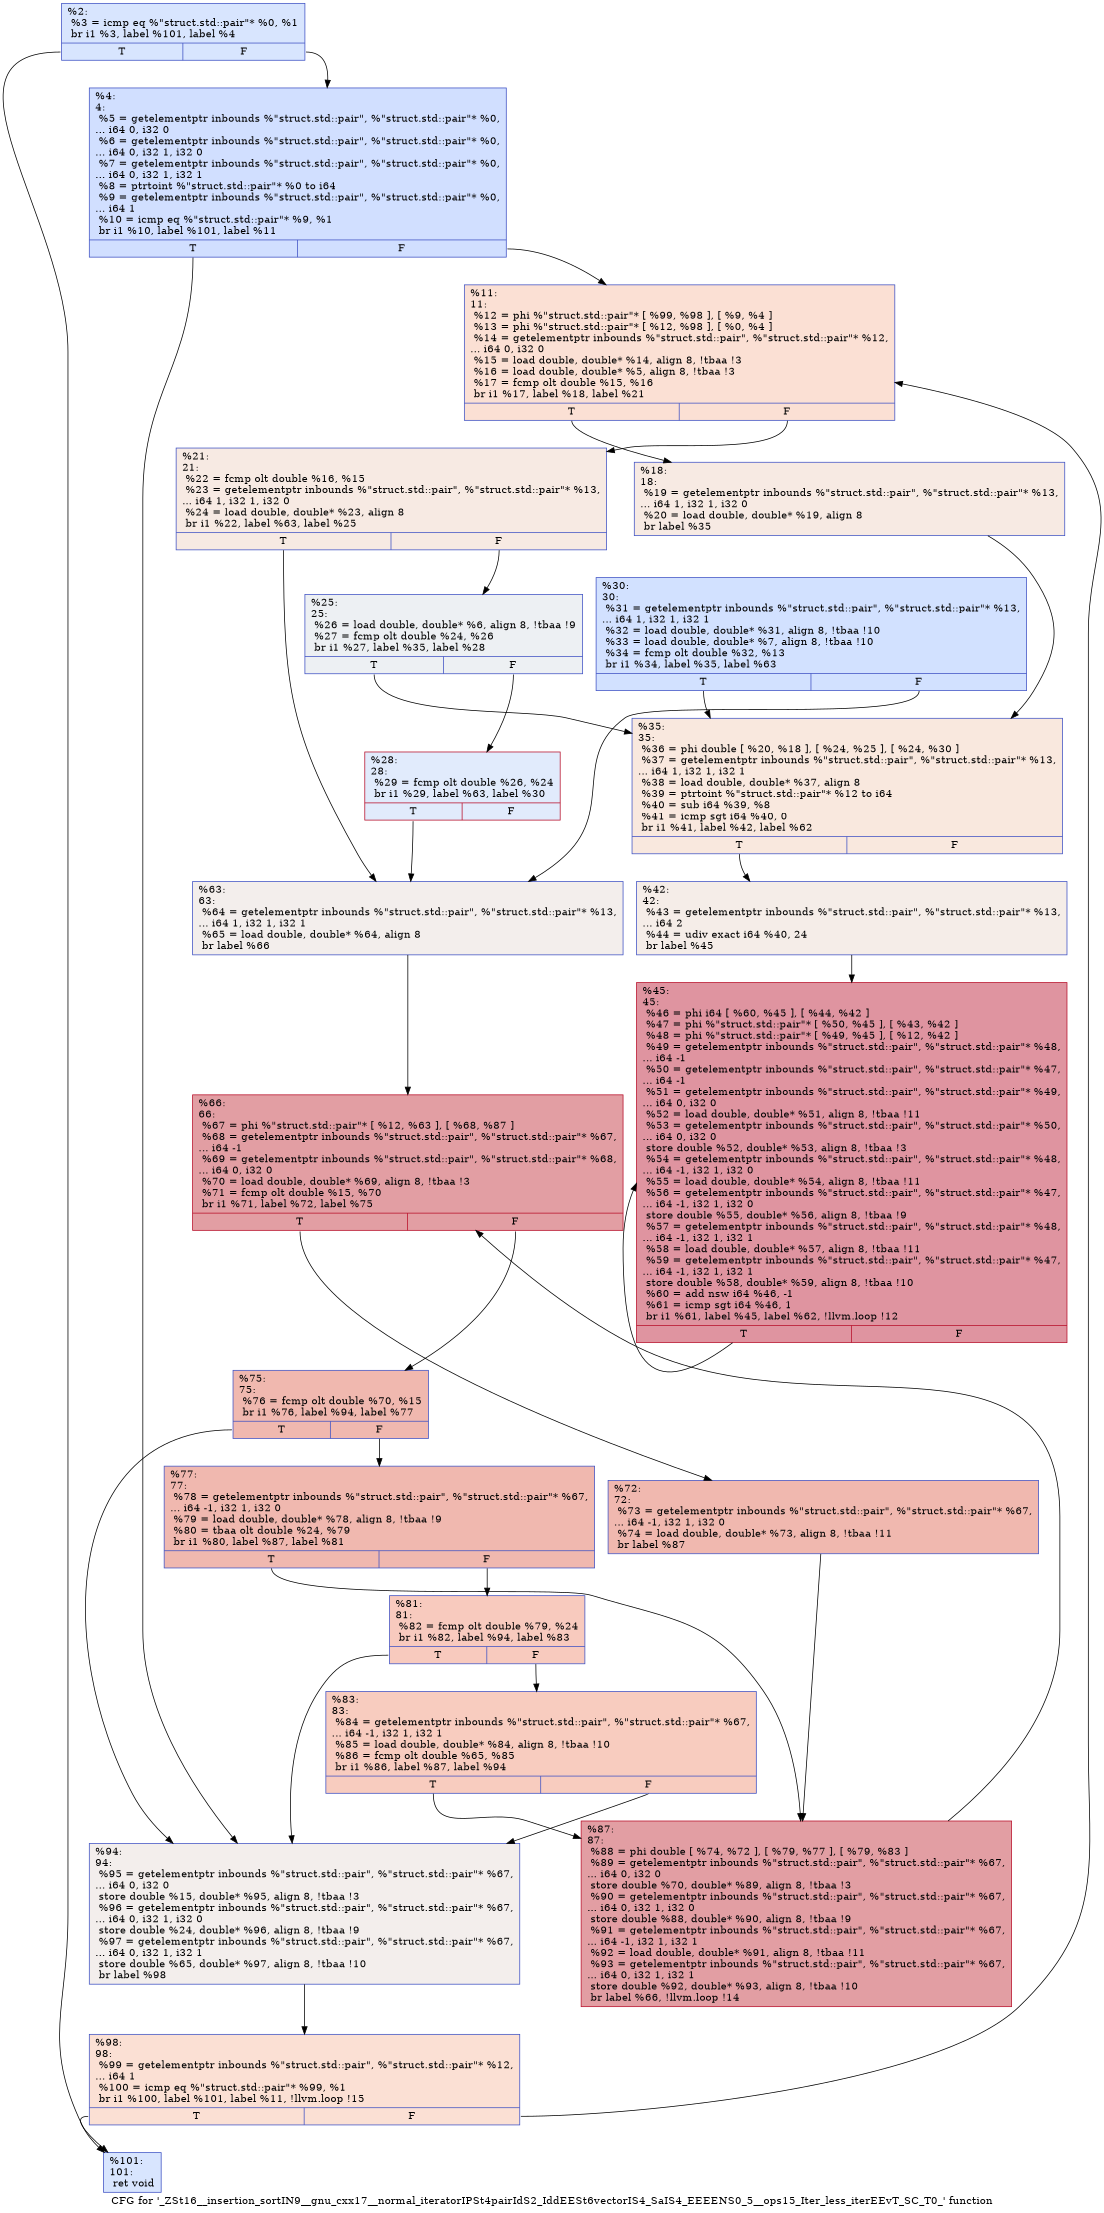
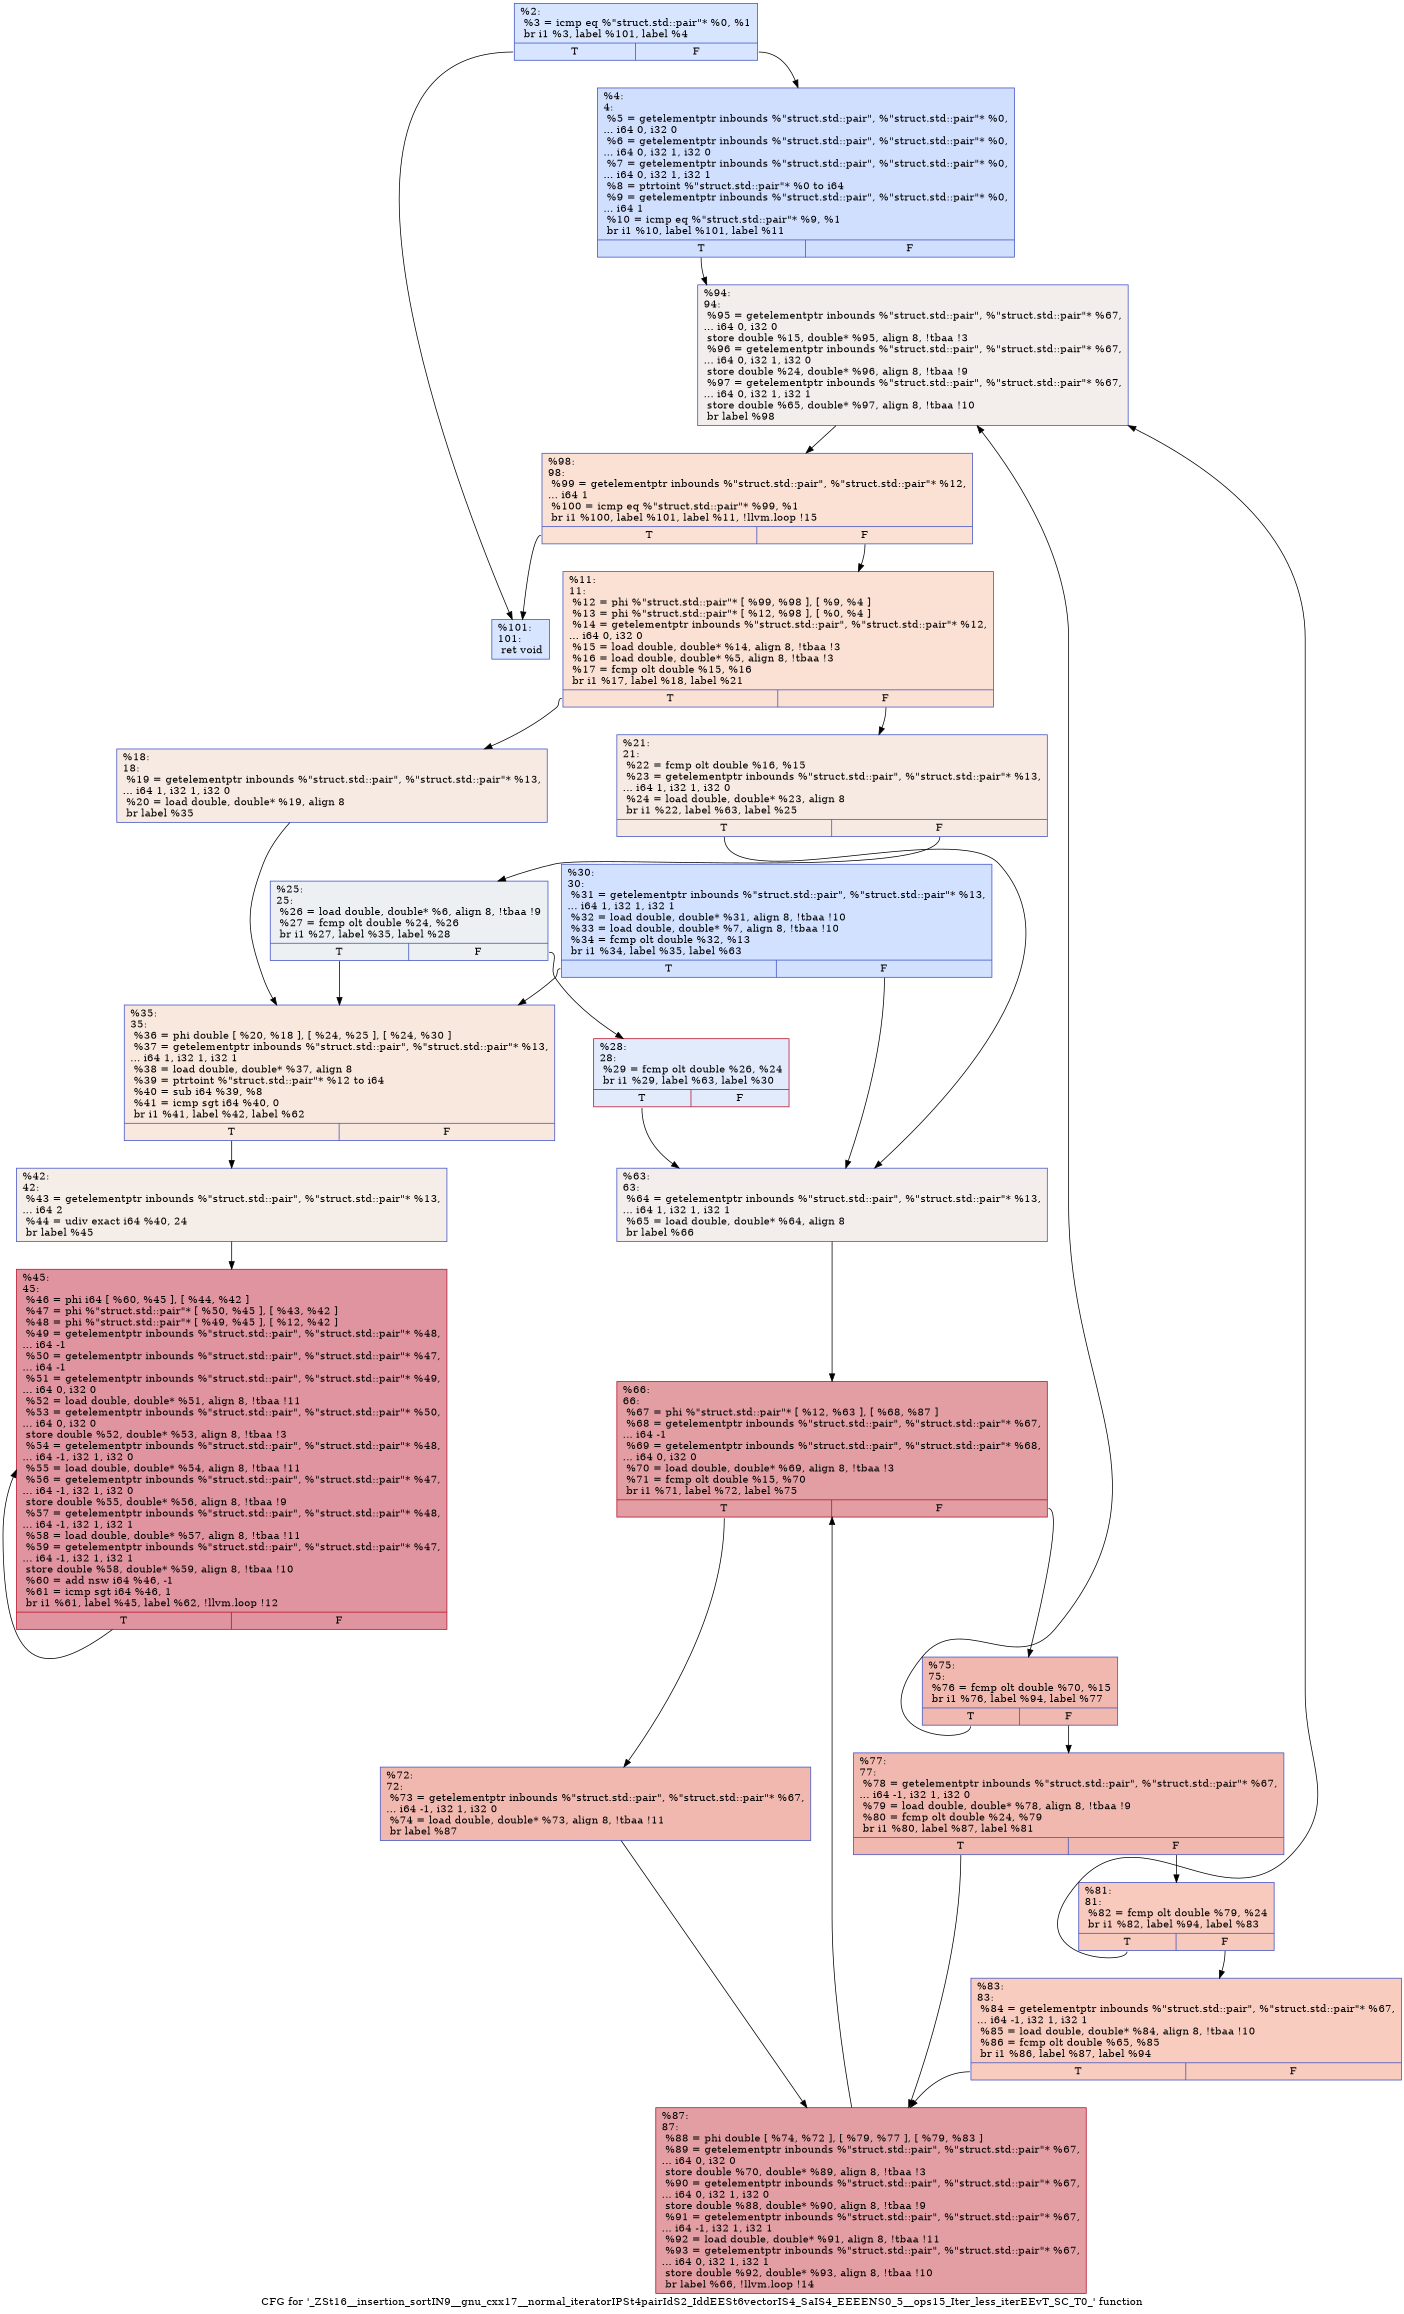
edge "%4:" -> "%11:": removed
node "%77:": text "%80 = tbaa olt double %24, %79" -> "%80 = fcmp olt double %24, %79"
edge "%83:" -> "%94:": removed
